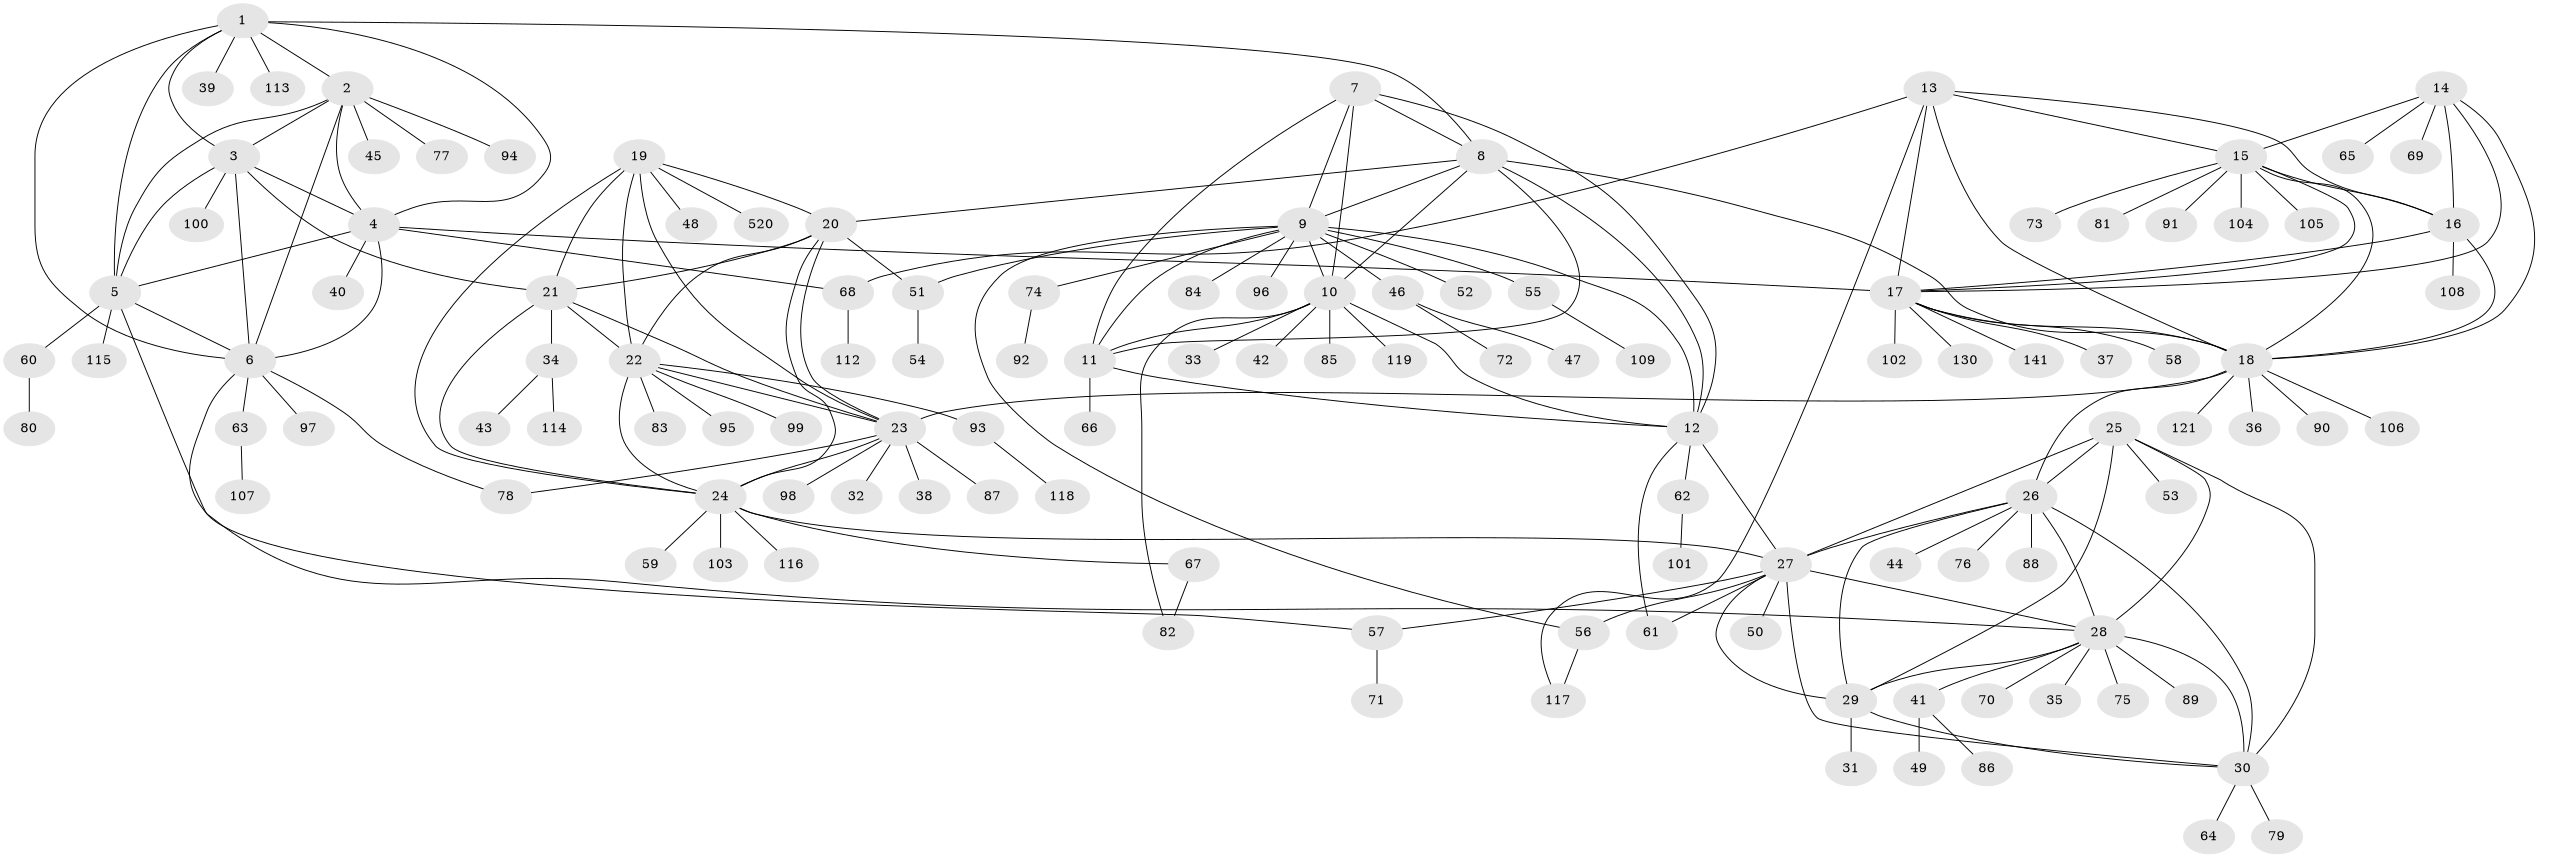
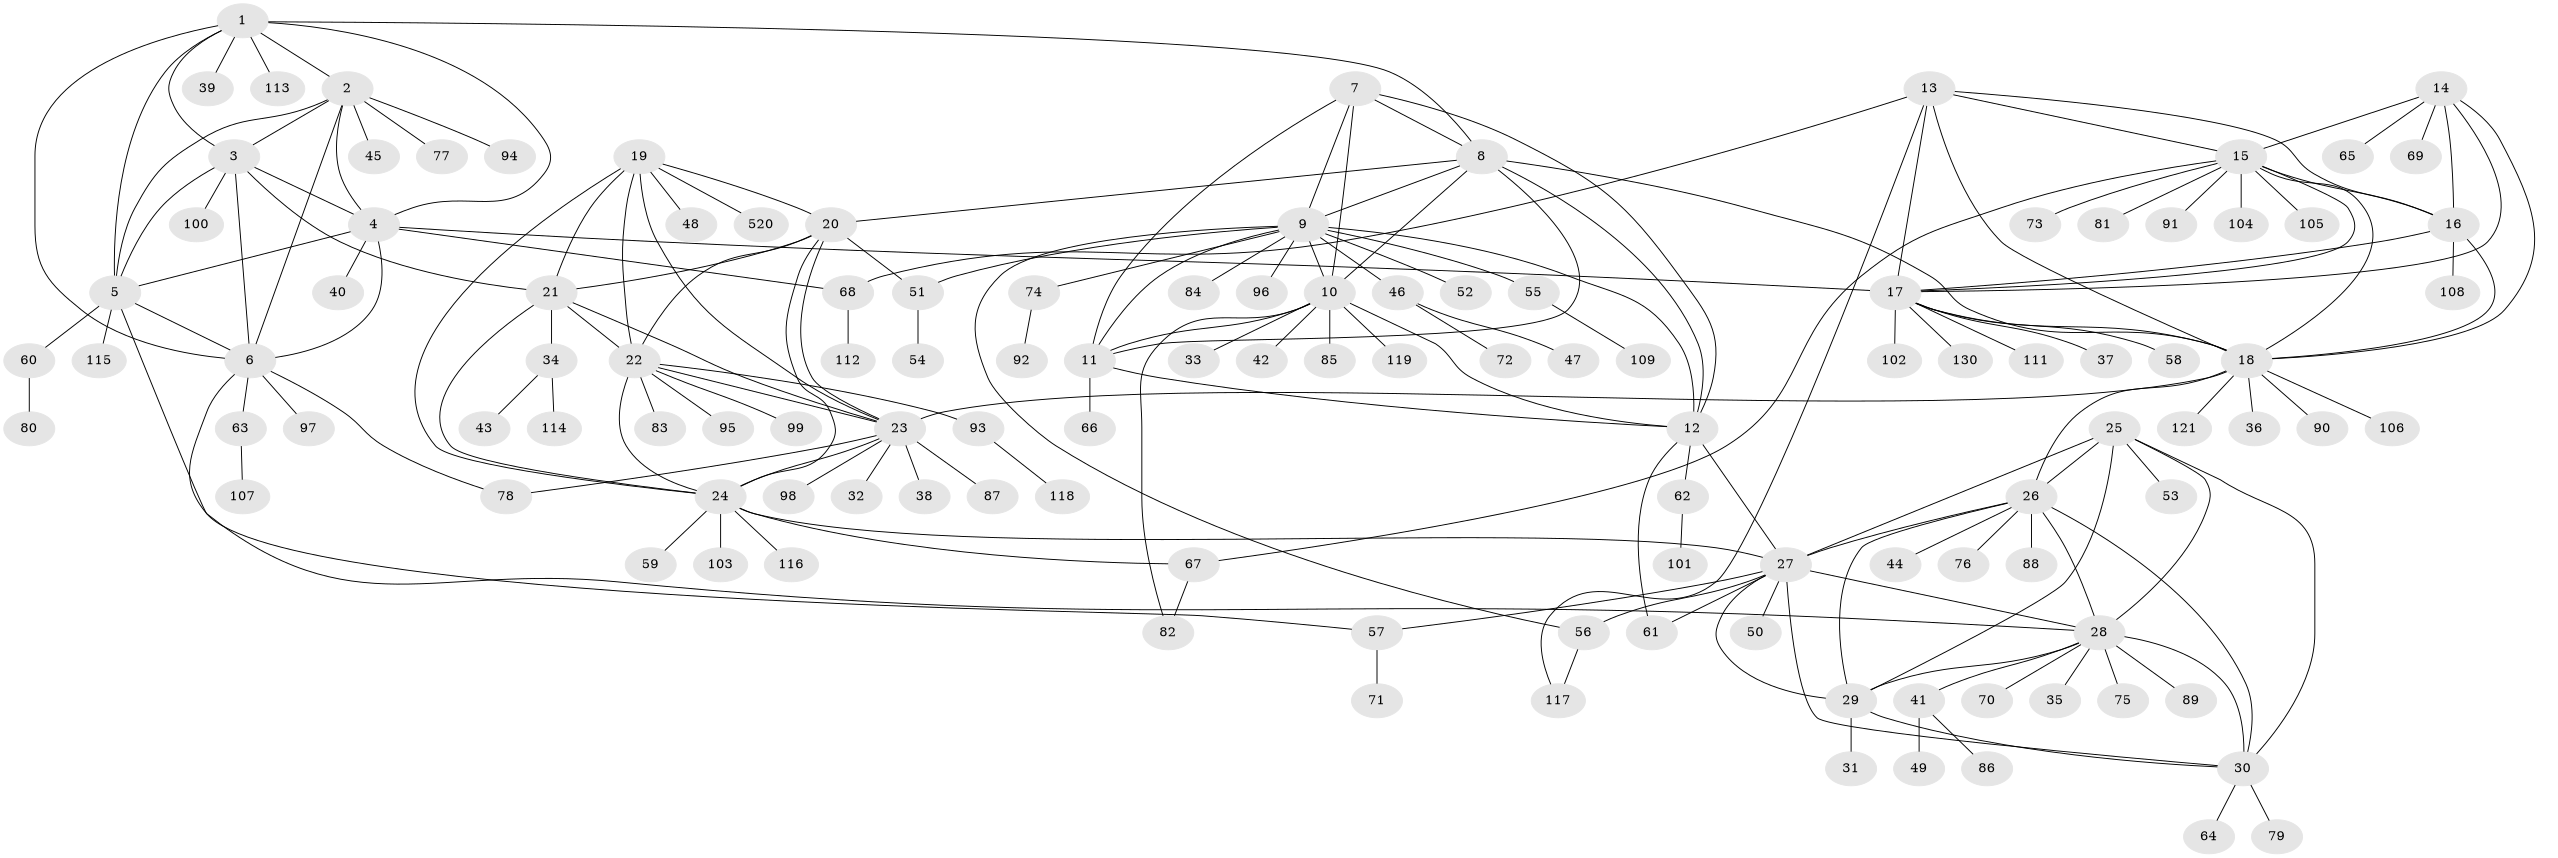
node "141": label "141" -> "111"
edge "15" -- "67": added
